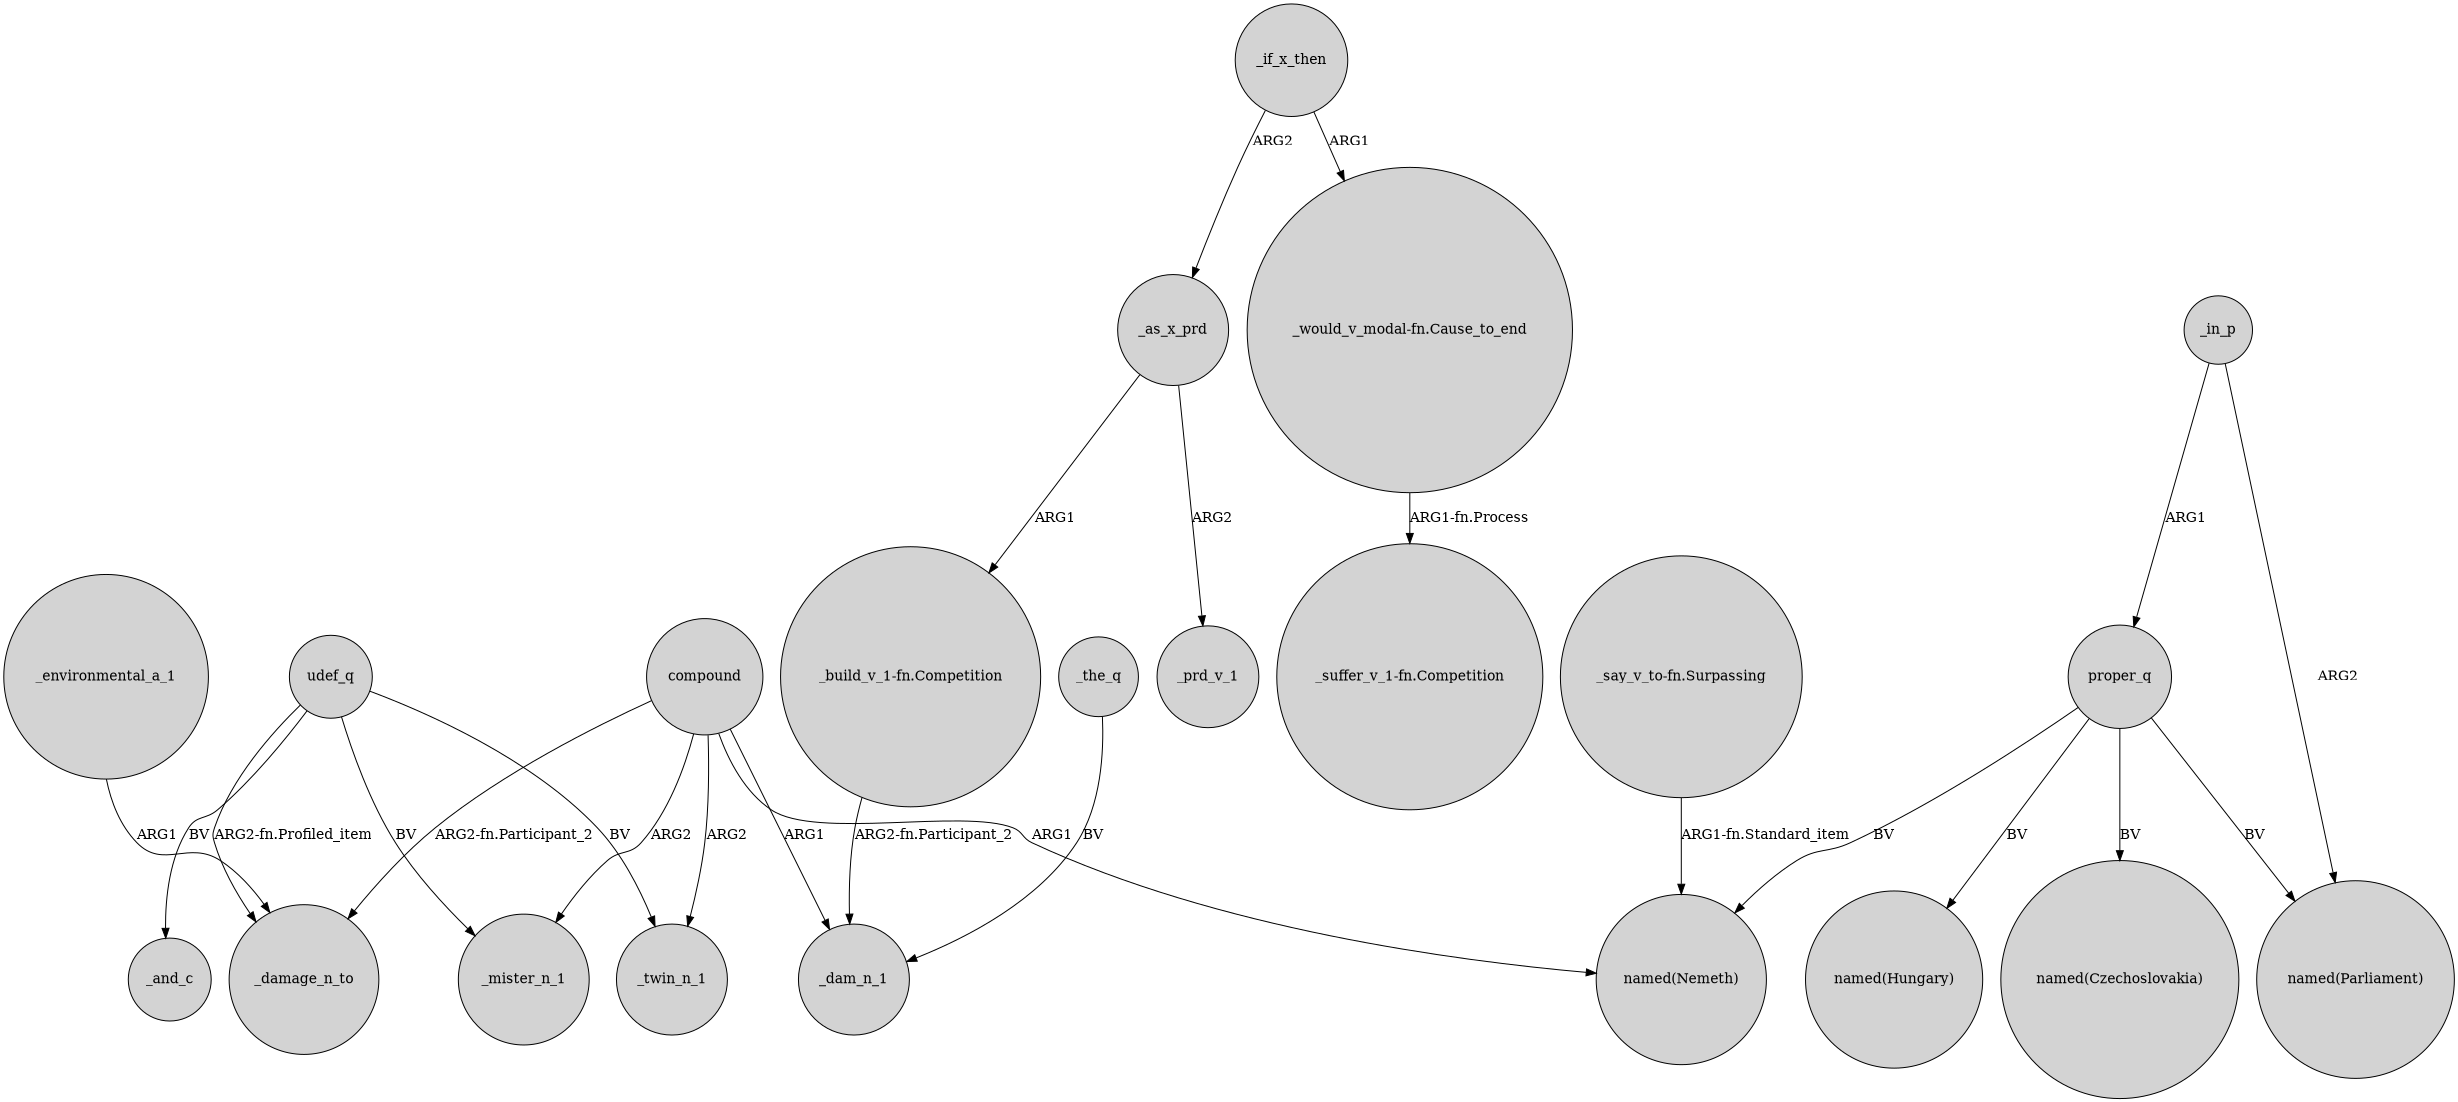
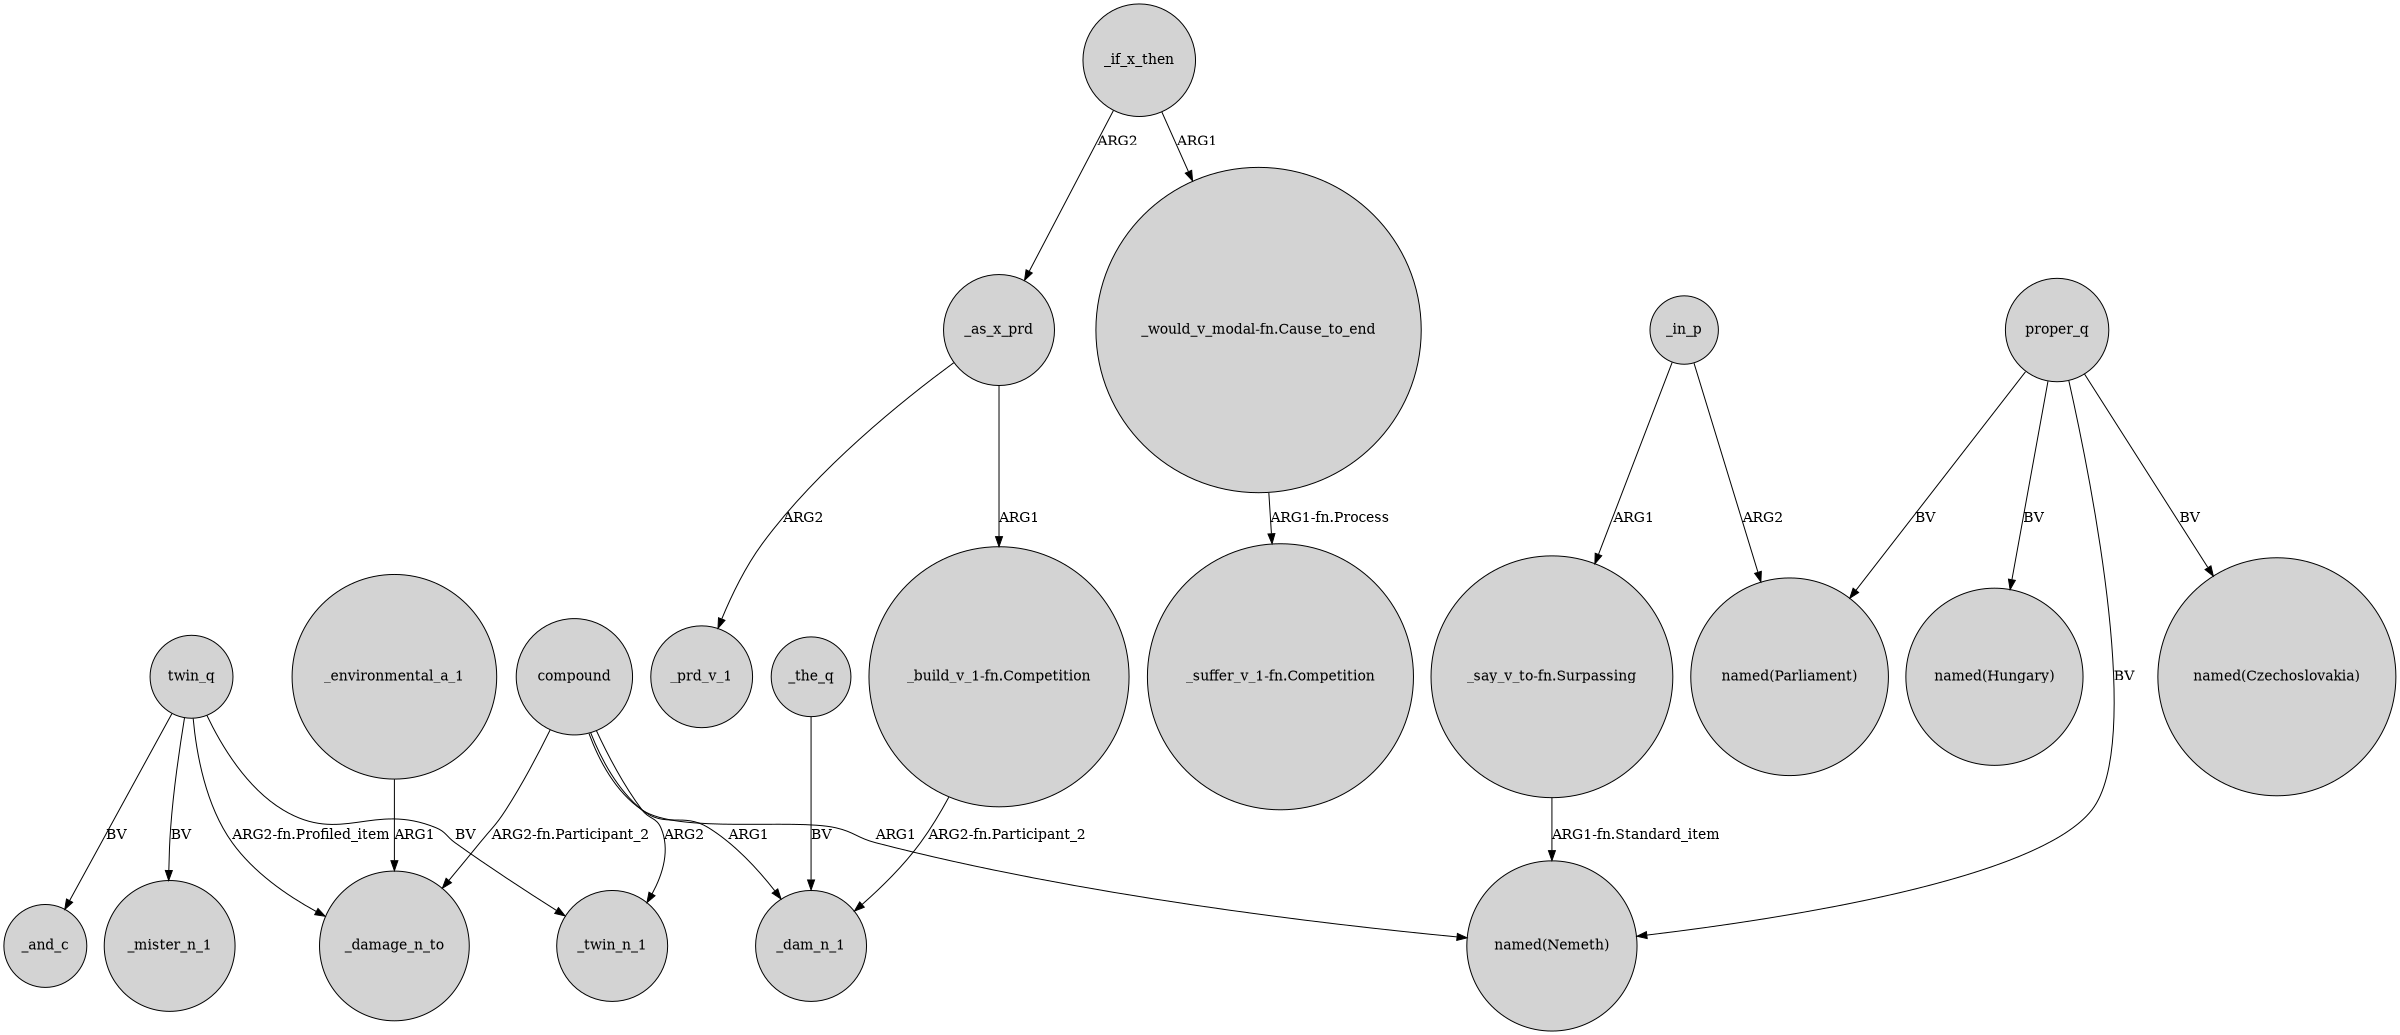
edge "_in_p" -> "proper_q": now "_in_p" -> "_say_v_to-fn.Surpassing"
node "udef_q": label "udef_q" -> "twin_q"
edge "compound" -> "_mister_n_1": removed, label "ARG2"
